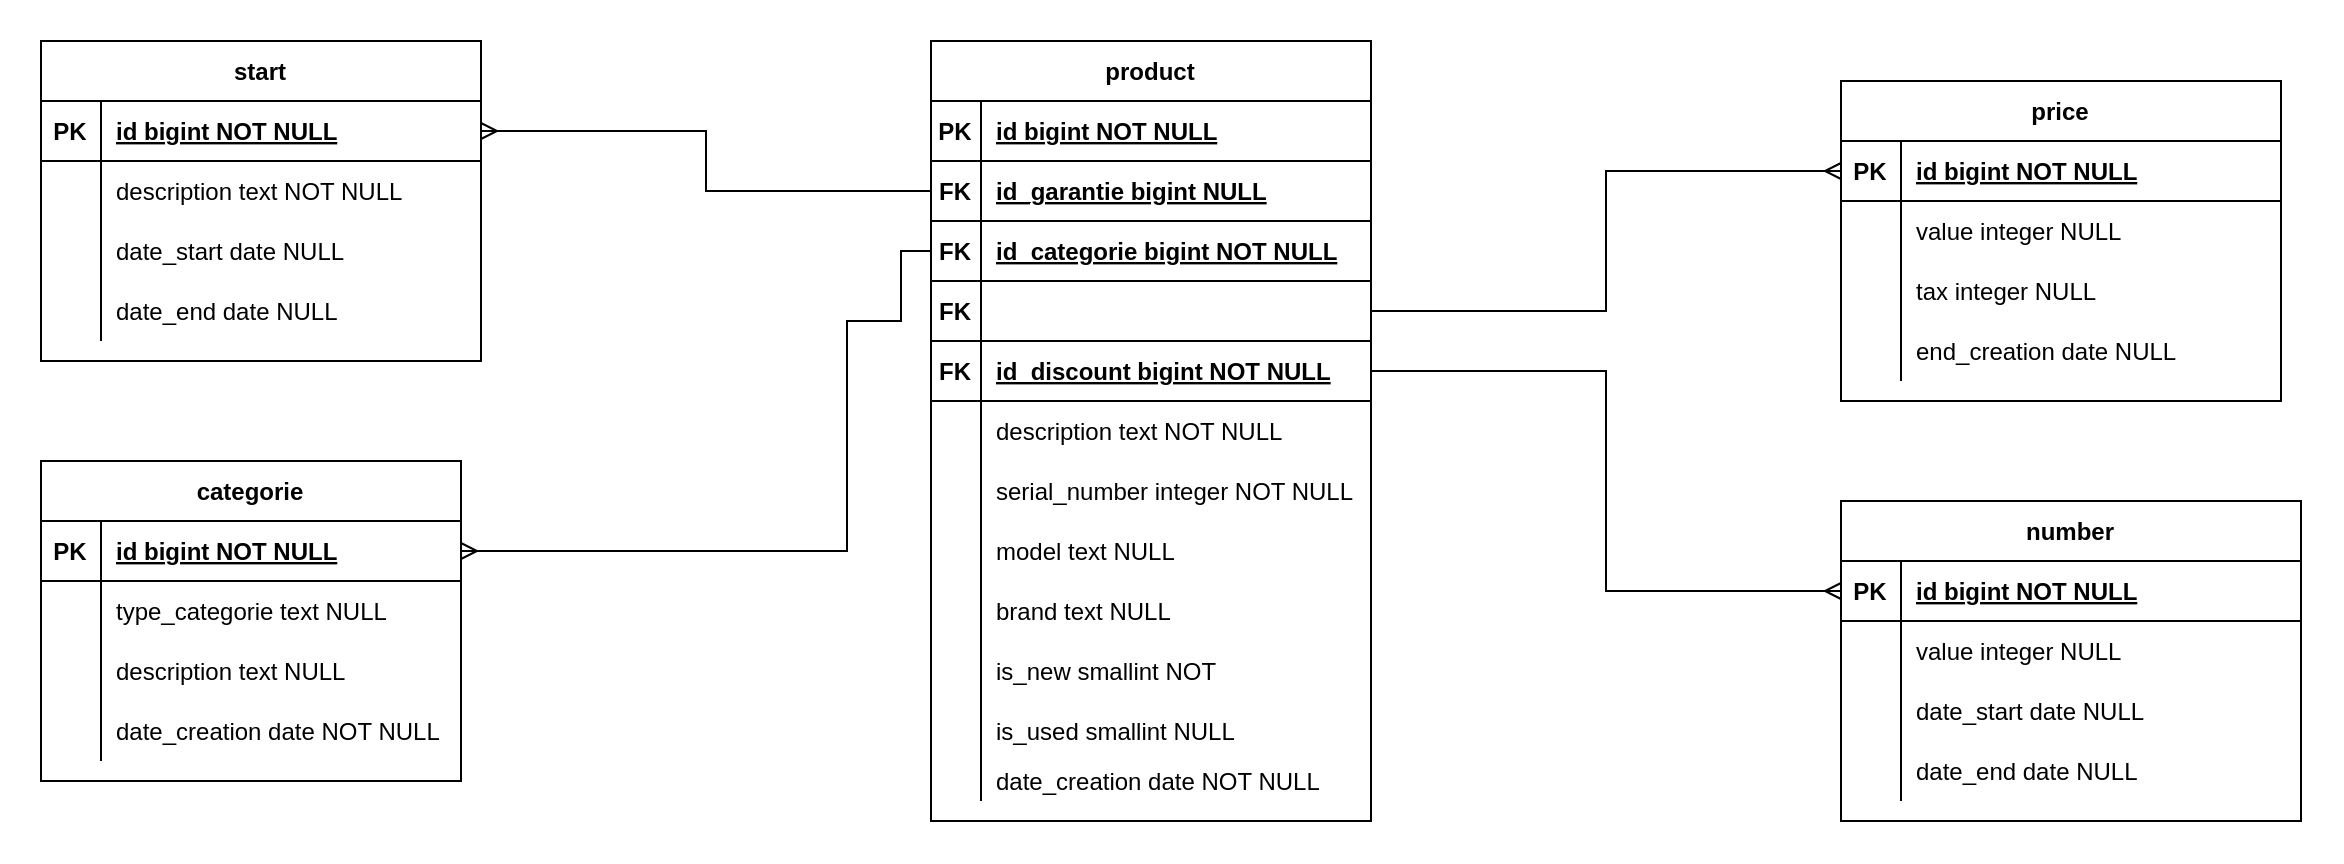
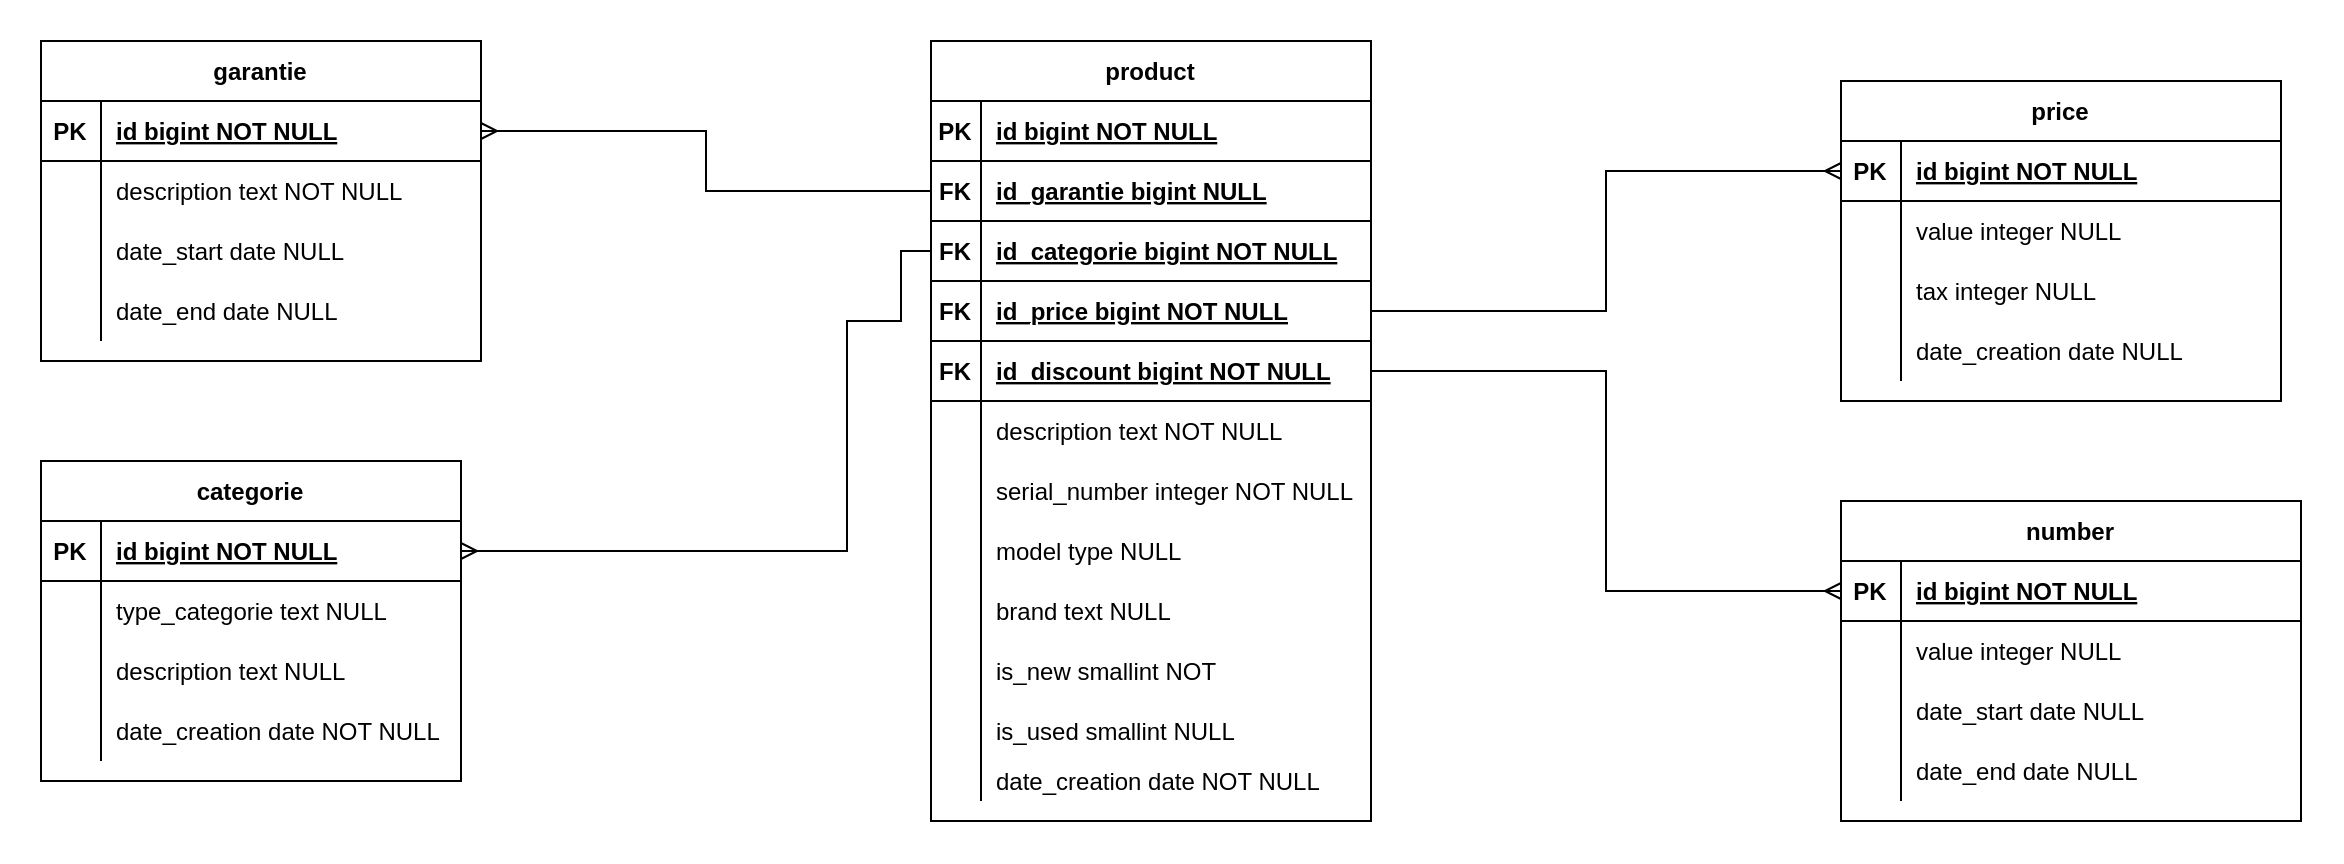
node "start": label "start" -> "garantie"
node "id_price bigint NOT NULL": added
node "end_creation date NULL": label "end_creation date NULL" -> "date_creation date NULL"
node "model text NULL": label "model text NULL" -> "model type NULL"
